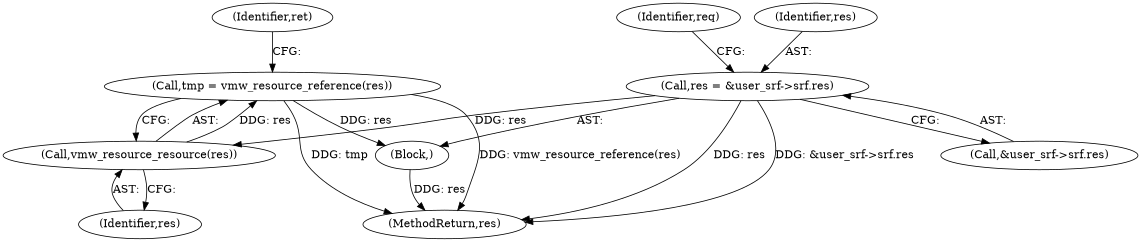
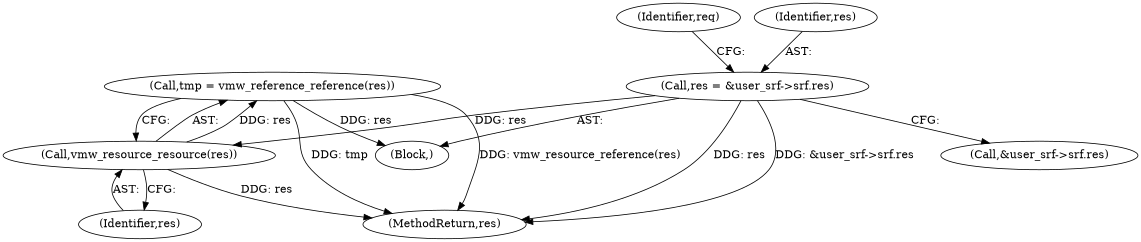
node "(Identifier,ret)": removed
node "(Call,tmp = vmw_resource_reference(res))": label "(Call,tmp = vmw_resource_reference(res))" -> "(Call,tmp = vmw_reference_reference(res))"
edge "(Call,&user_srf->srf.res)" -> "(Call,res = &user_srf->srf.res)": removed, label "AST:"
edge "(Block,)" -> "(MethodReturn,res)": now "(Call,vmw_resource_resource(res))" -> "(MethodReturn,res)"
